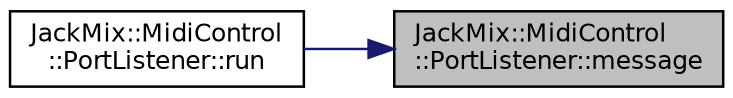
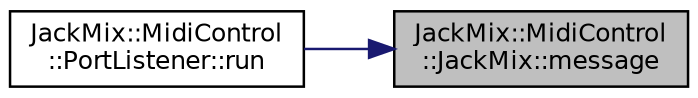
node "JackMix::MidiControl ::PortListener::message": label "JackMix::MidiControl ::PortListener::message" -> "JackMix::MidiControl ::JackMix::message"
